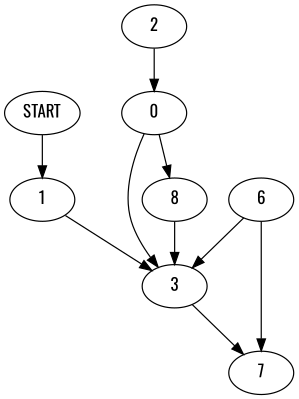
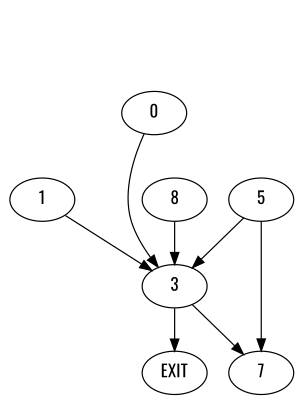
node "2": removed
node "START": removed
edge "0" -> "8": removed
node "6": label "6" -> "5"
node "EXIT": added
